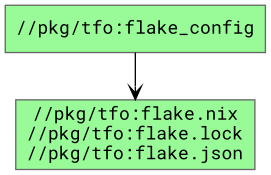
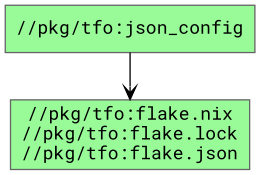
node "//pkg/tfo:flake_config": label "//pkg/tfo:flake_config" -> "//pkg/tfo:json_config"
